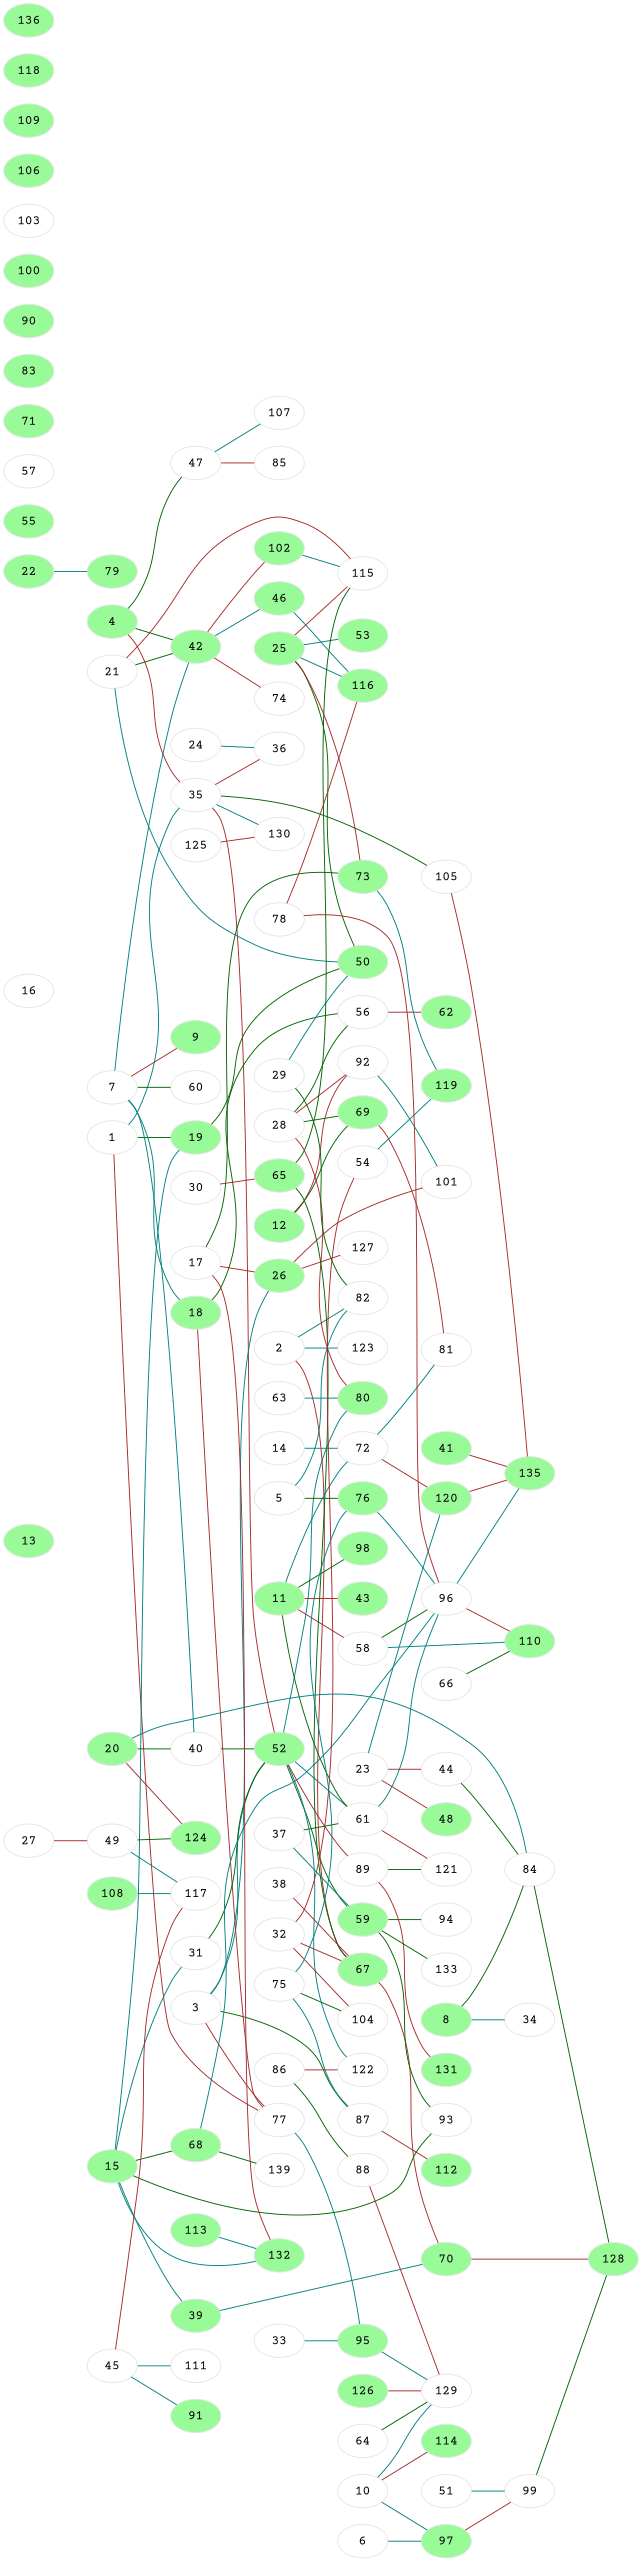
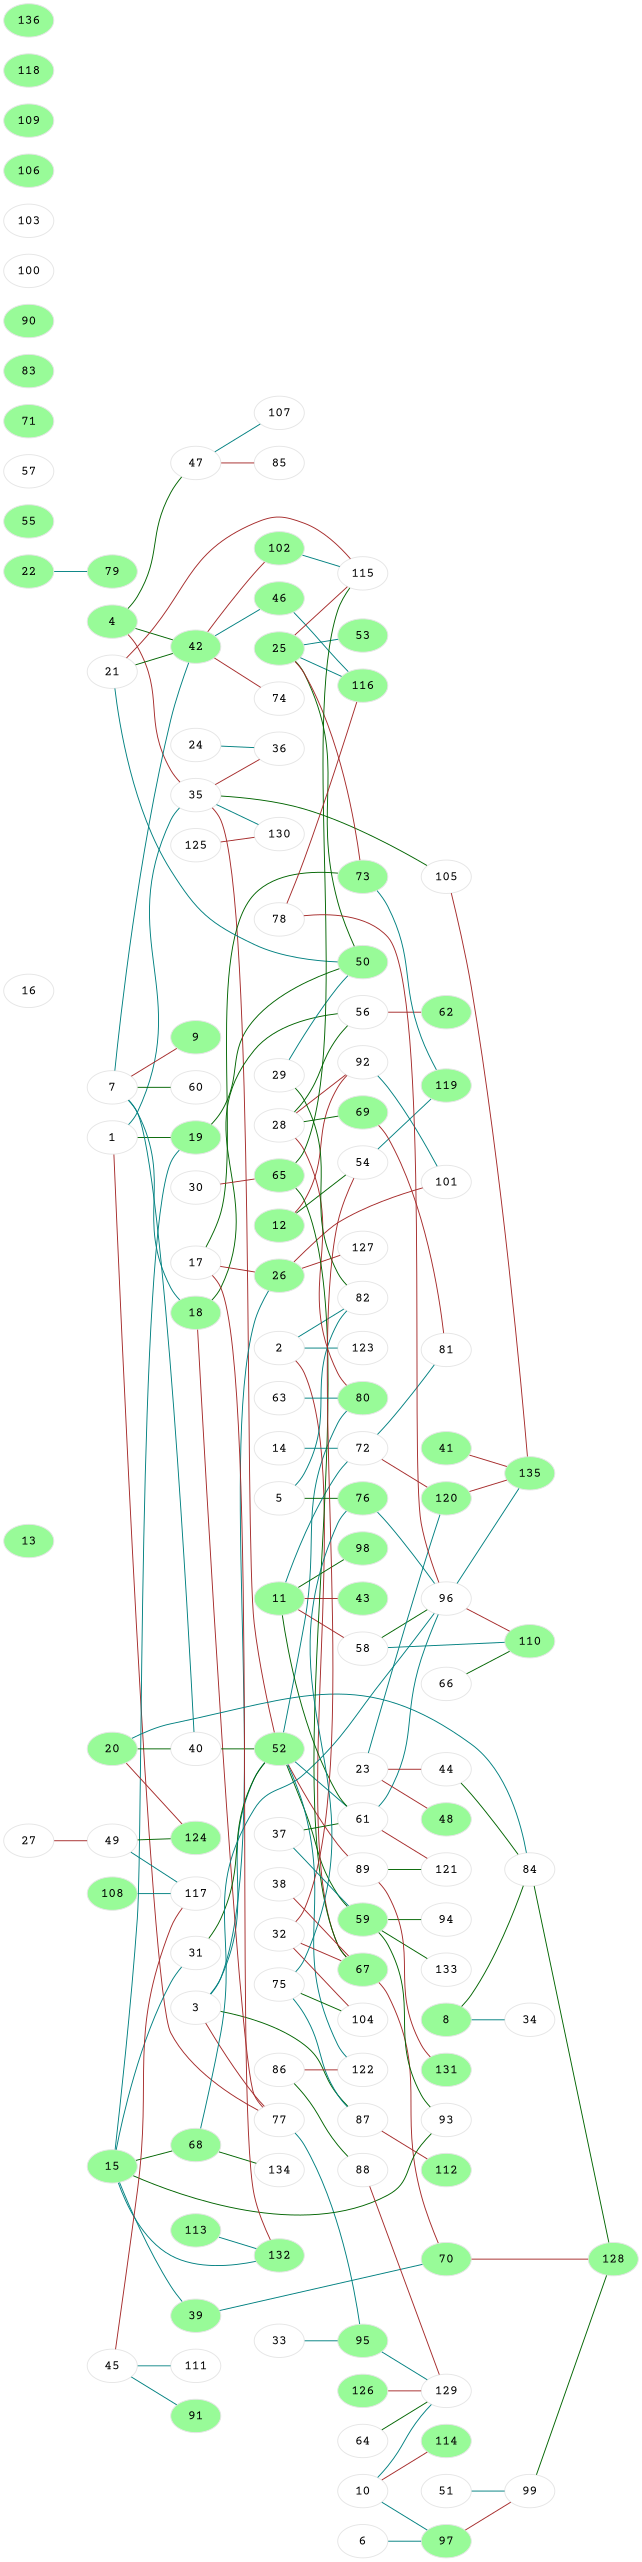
node "100": fillcolor palegreen -> white
edge "69" -- "12": now "54" -- "12"
node "139": label "139" -> "134"
